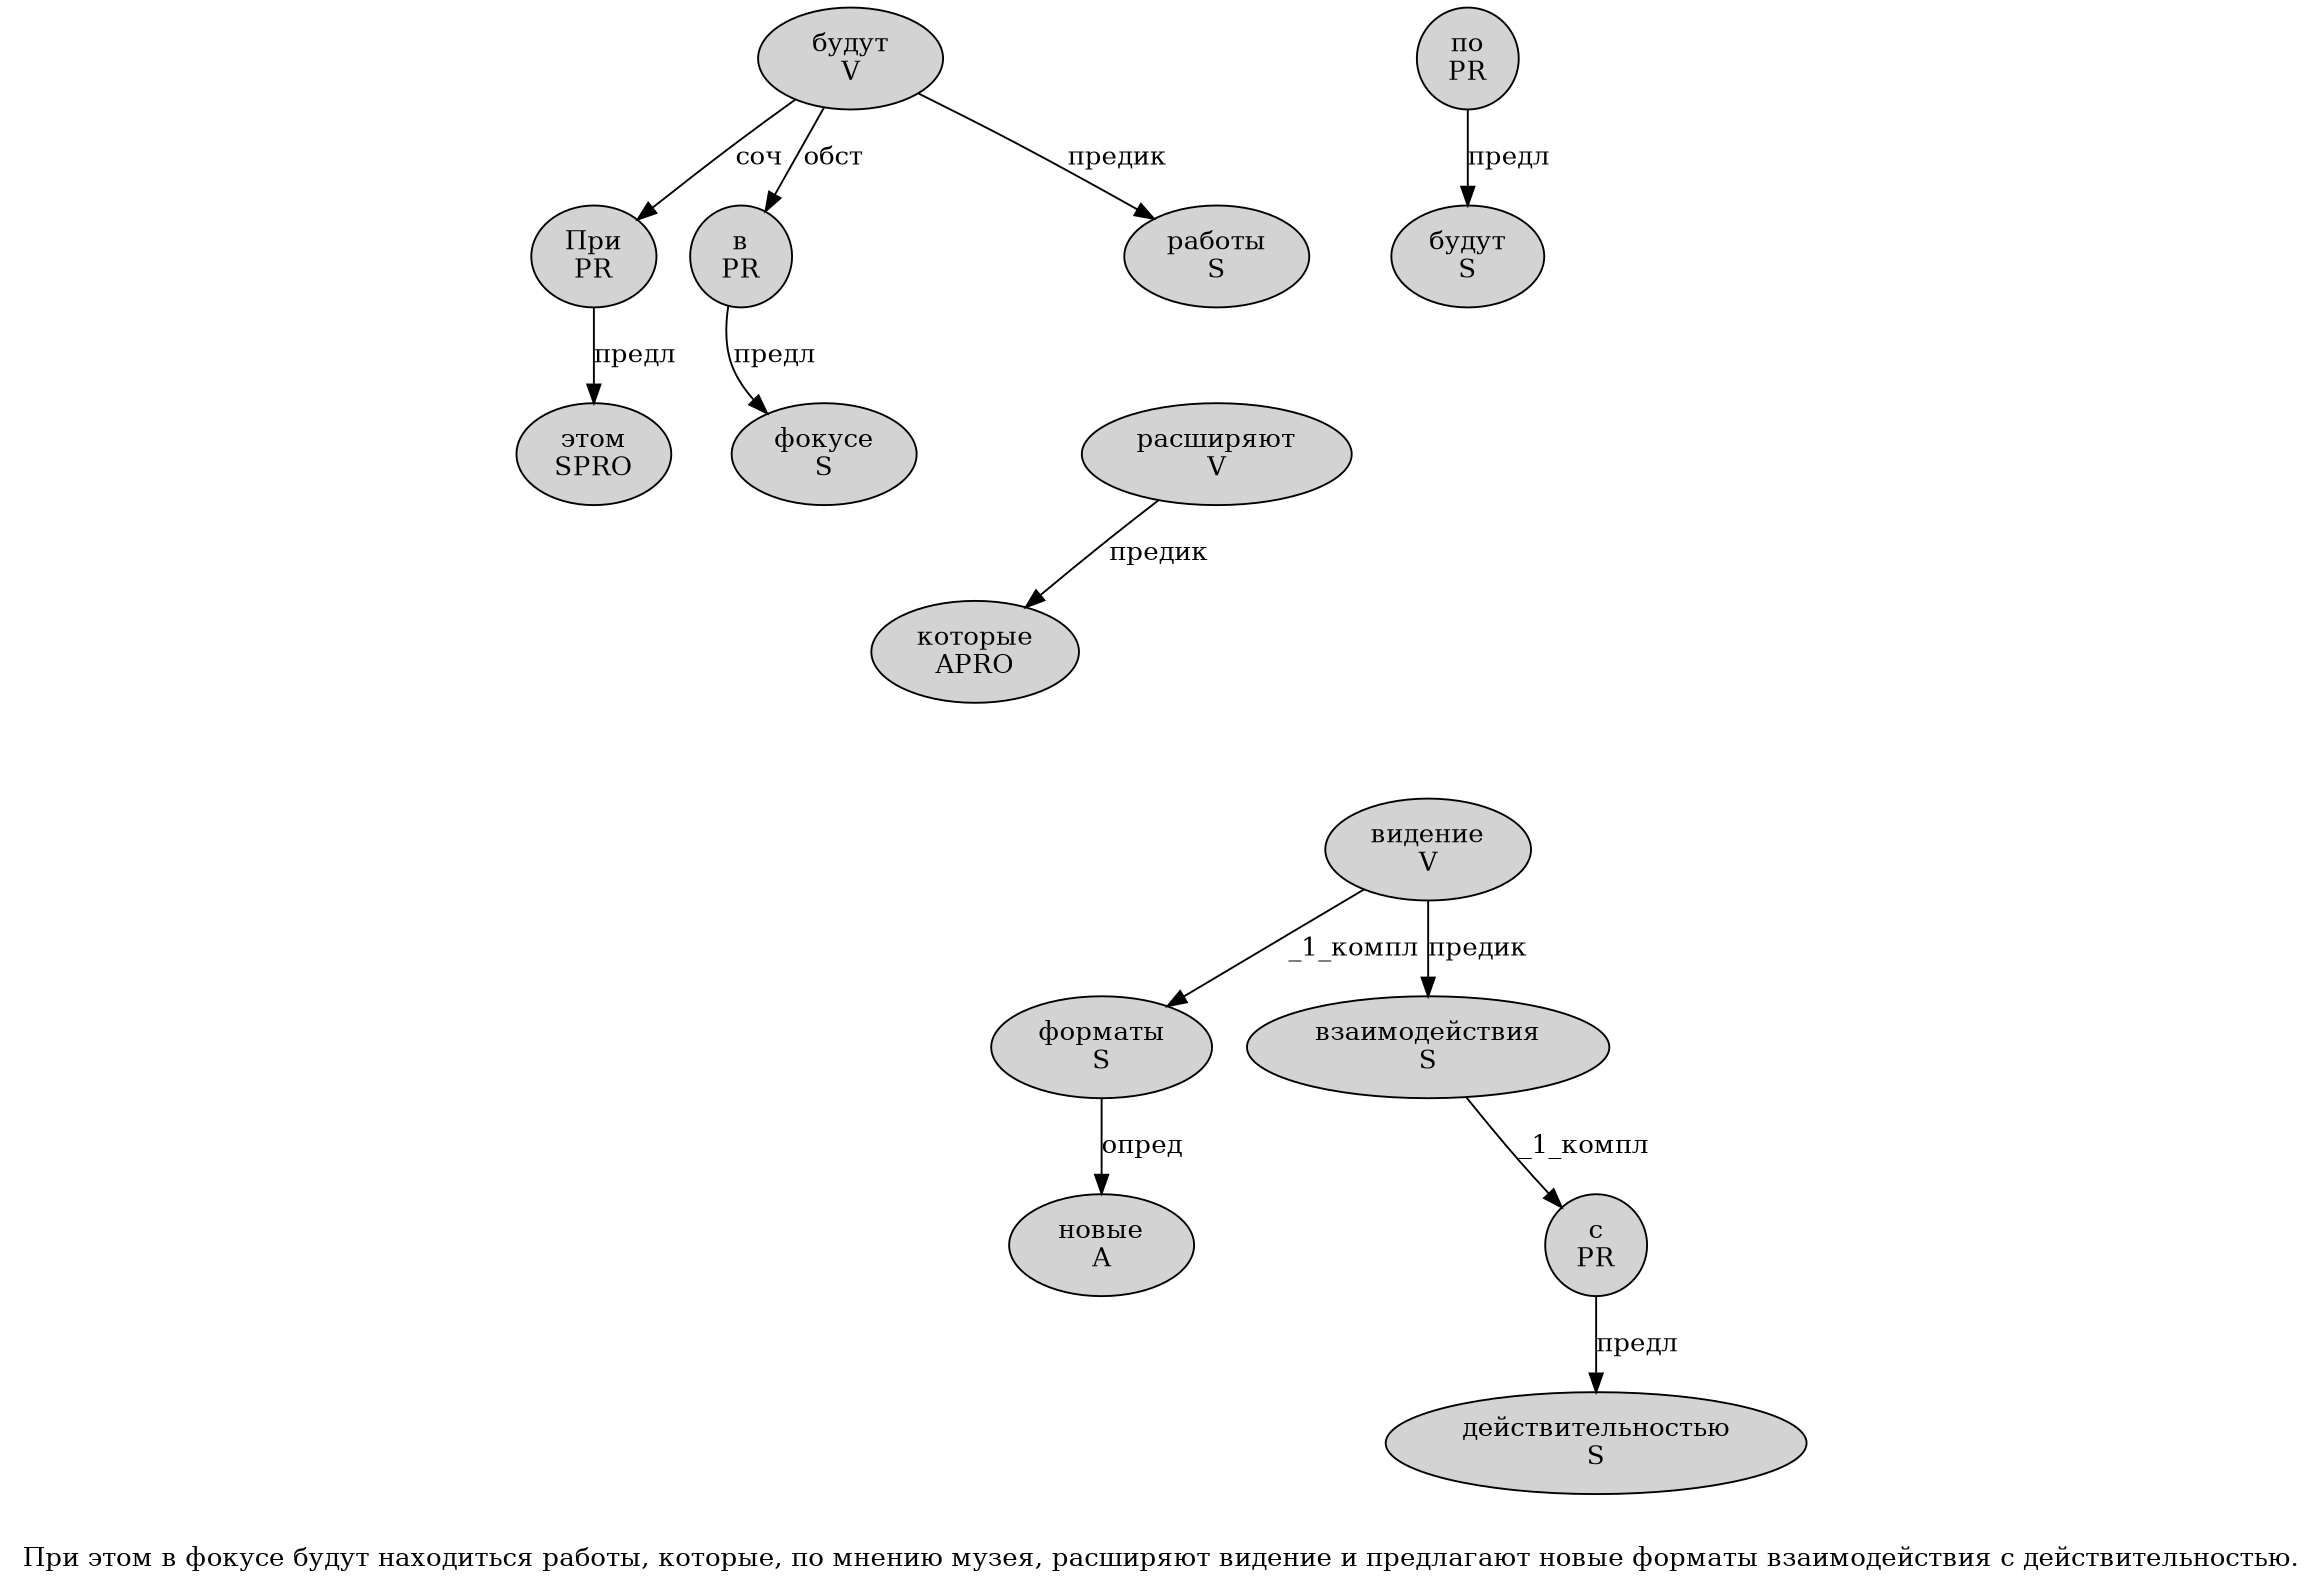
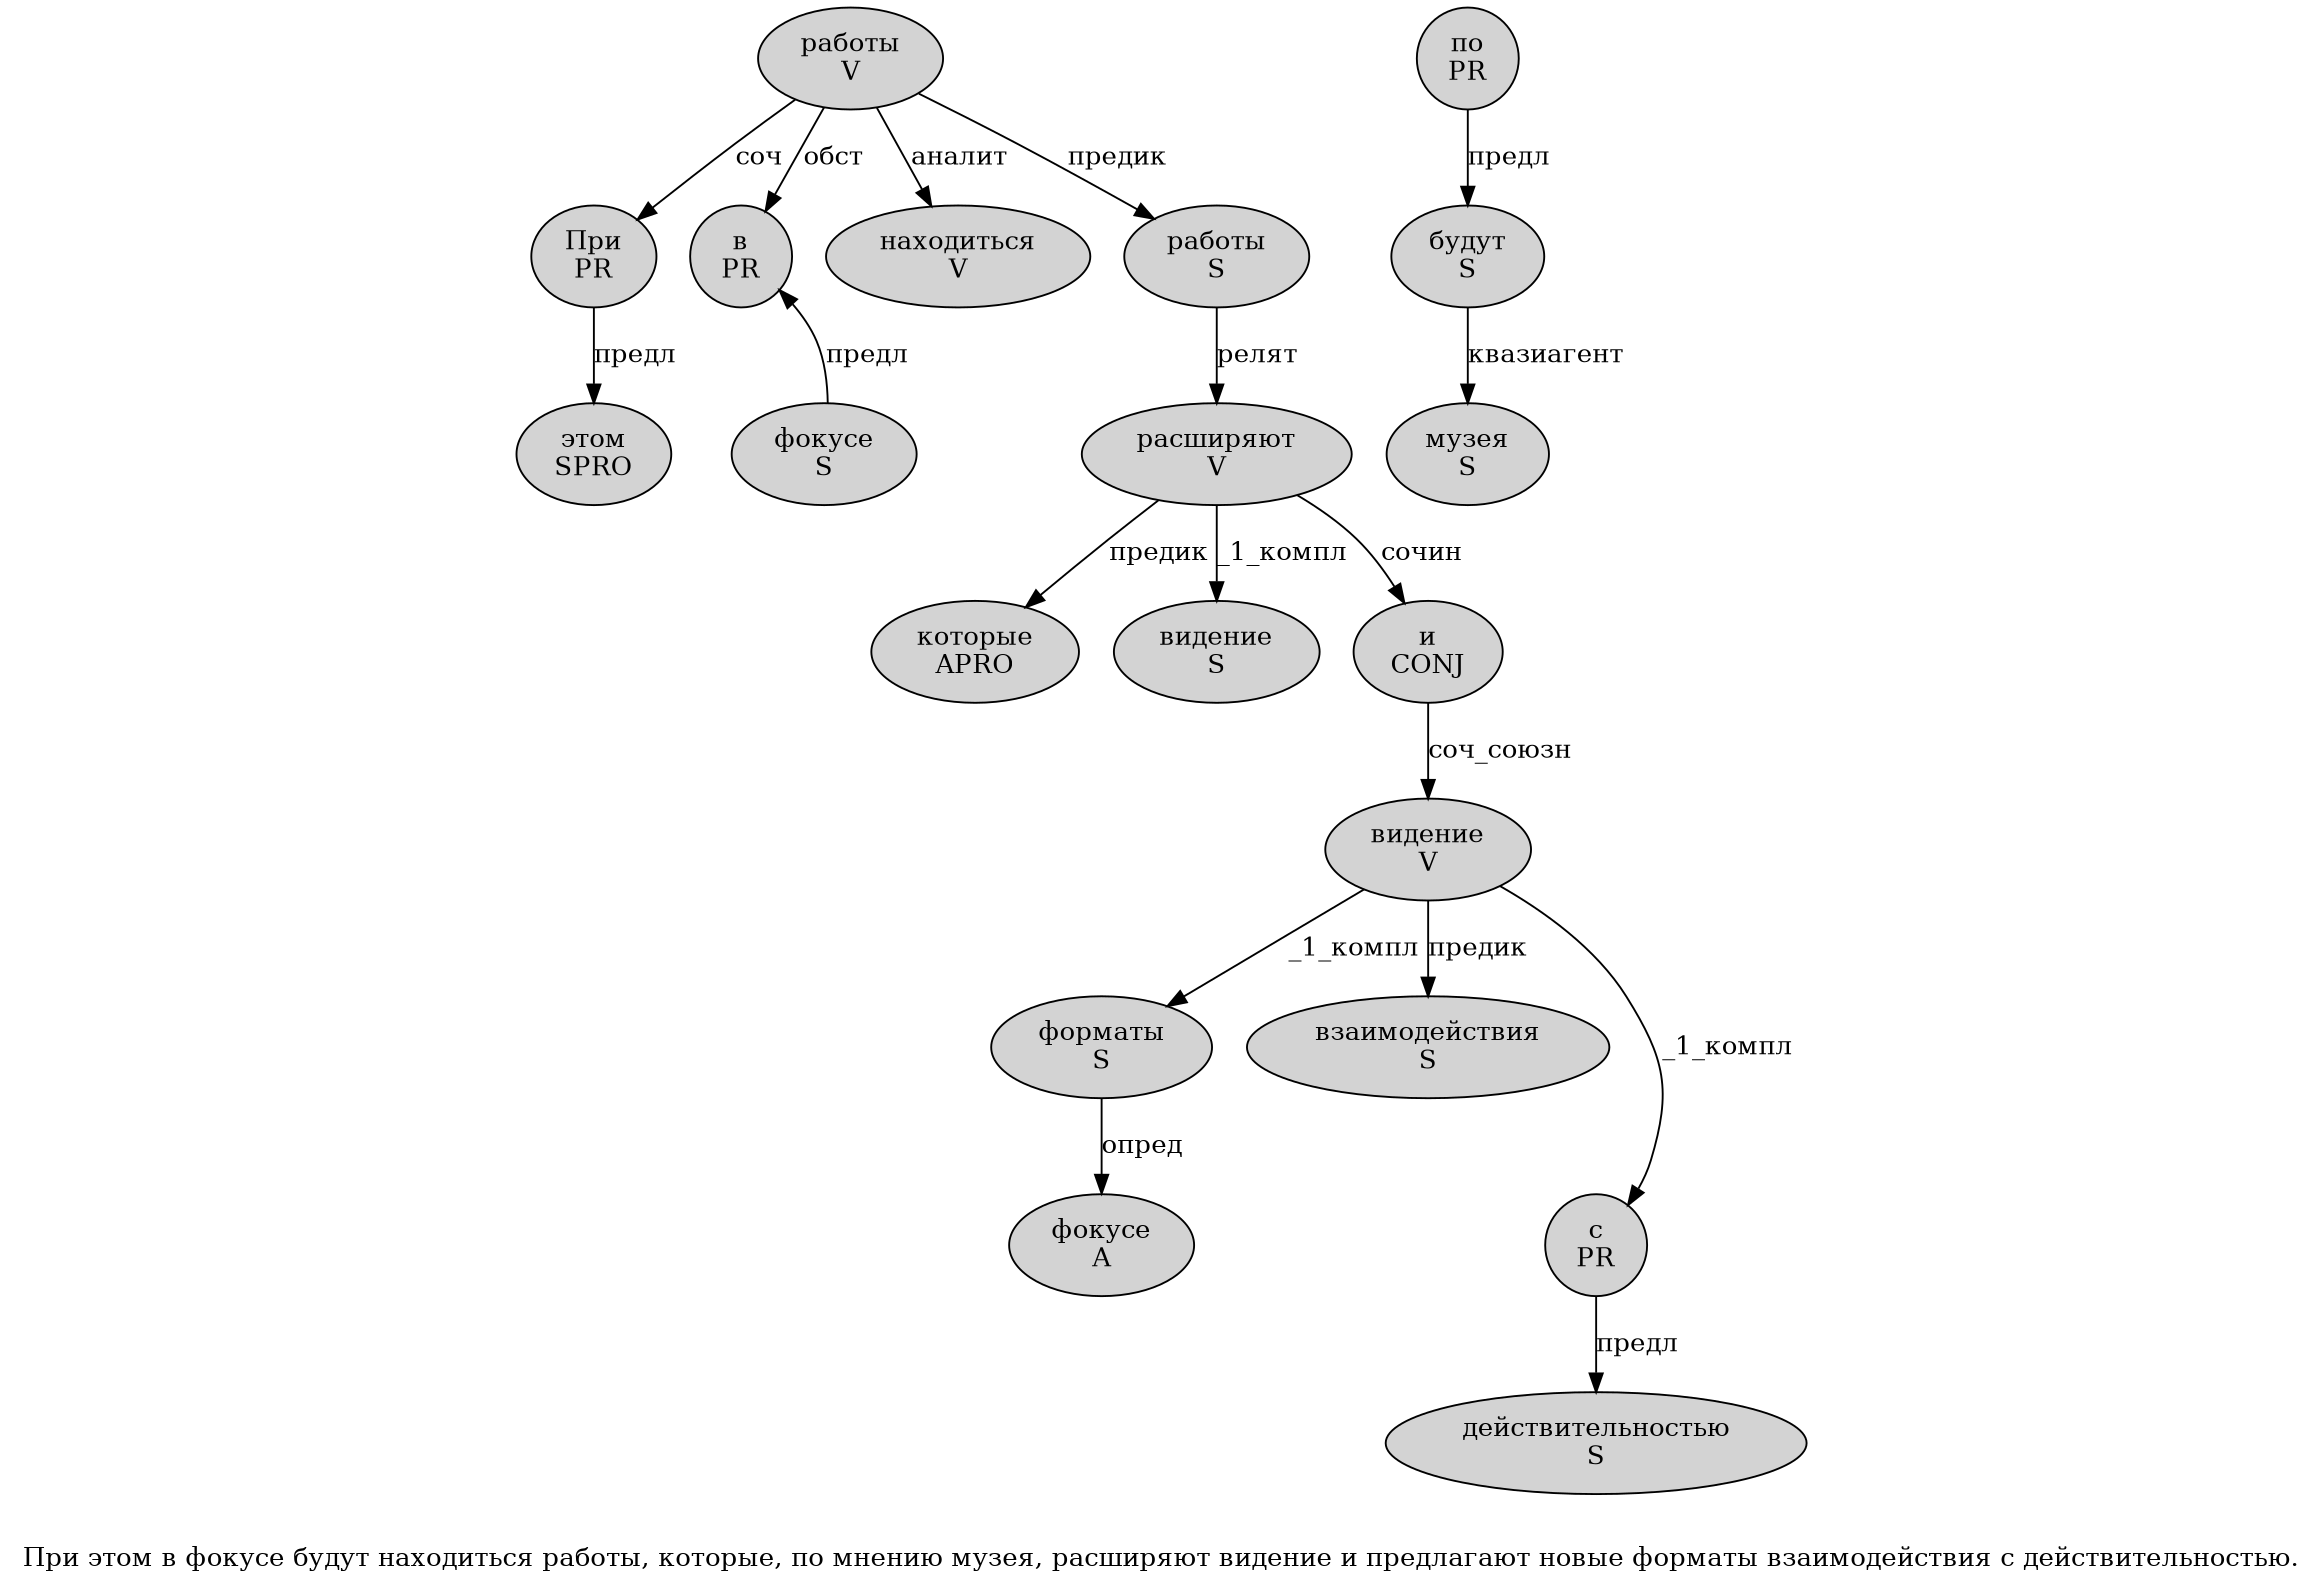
node "будут V": label "будут V" -> "работы V"
node "находиться V": added
edge "работы S" -> "расширяют V": added, label "релят"
edge "в PR" -> "фокусе S": reversed
node "музея S": added
node "видение S": added
node "и CONJ": added
edge "взаимодействия S" -> "с PR": now "видение V" -> "с PR"
node "новые A": label "новые A" -> "фокусе A"
